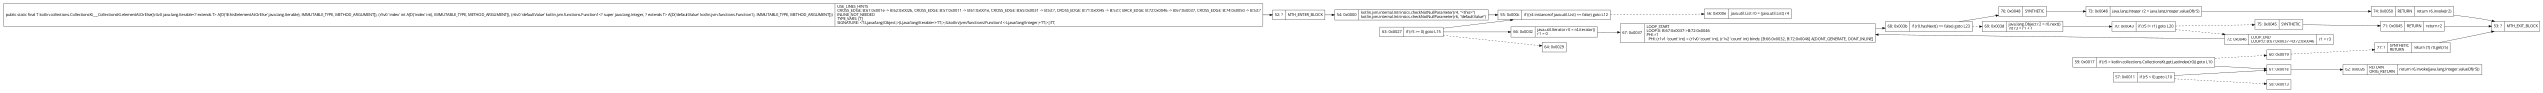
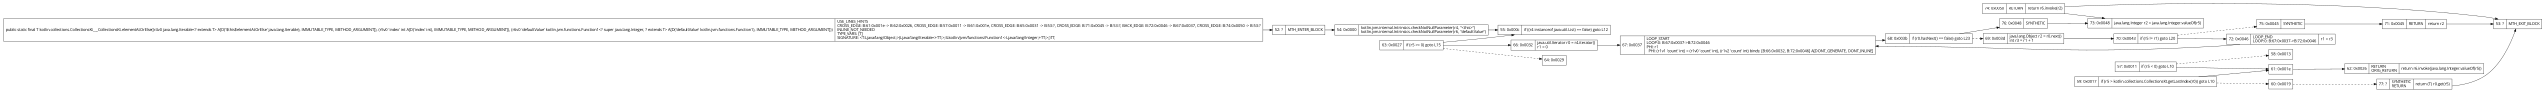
edge "73: 0x0048" -> "74: 0x0050": reversed
node "56: 0x000e": removed
edge "70: 0x0043" -> "72: 0x0046": style dashed -> solid
